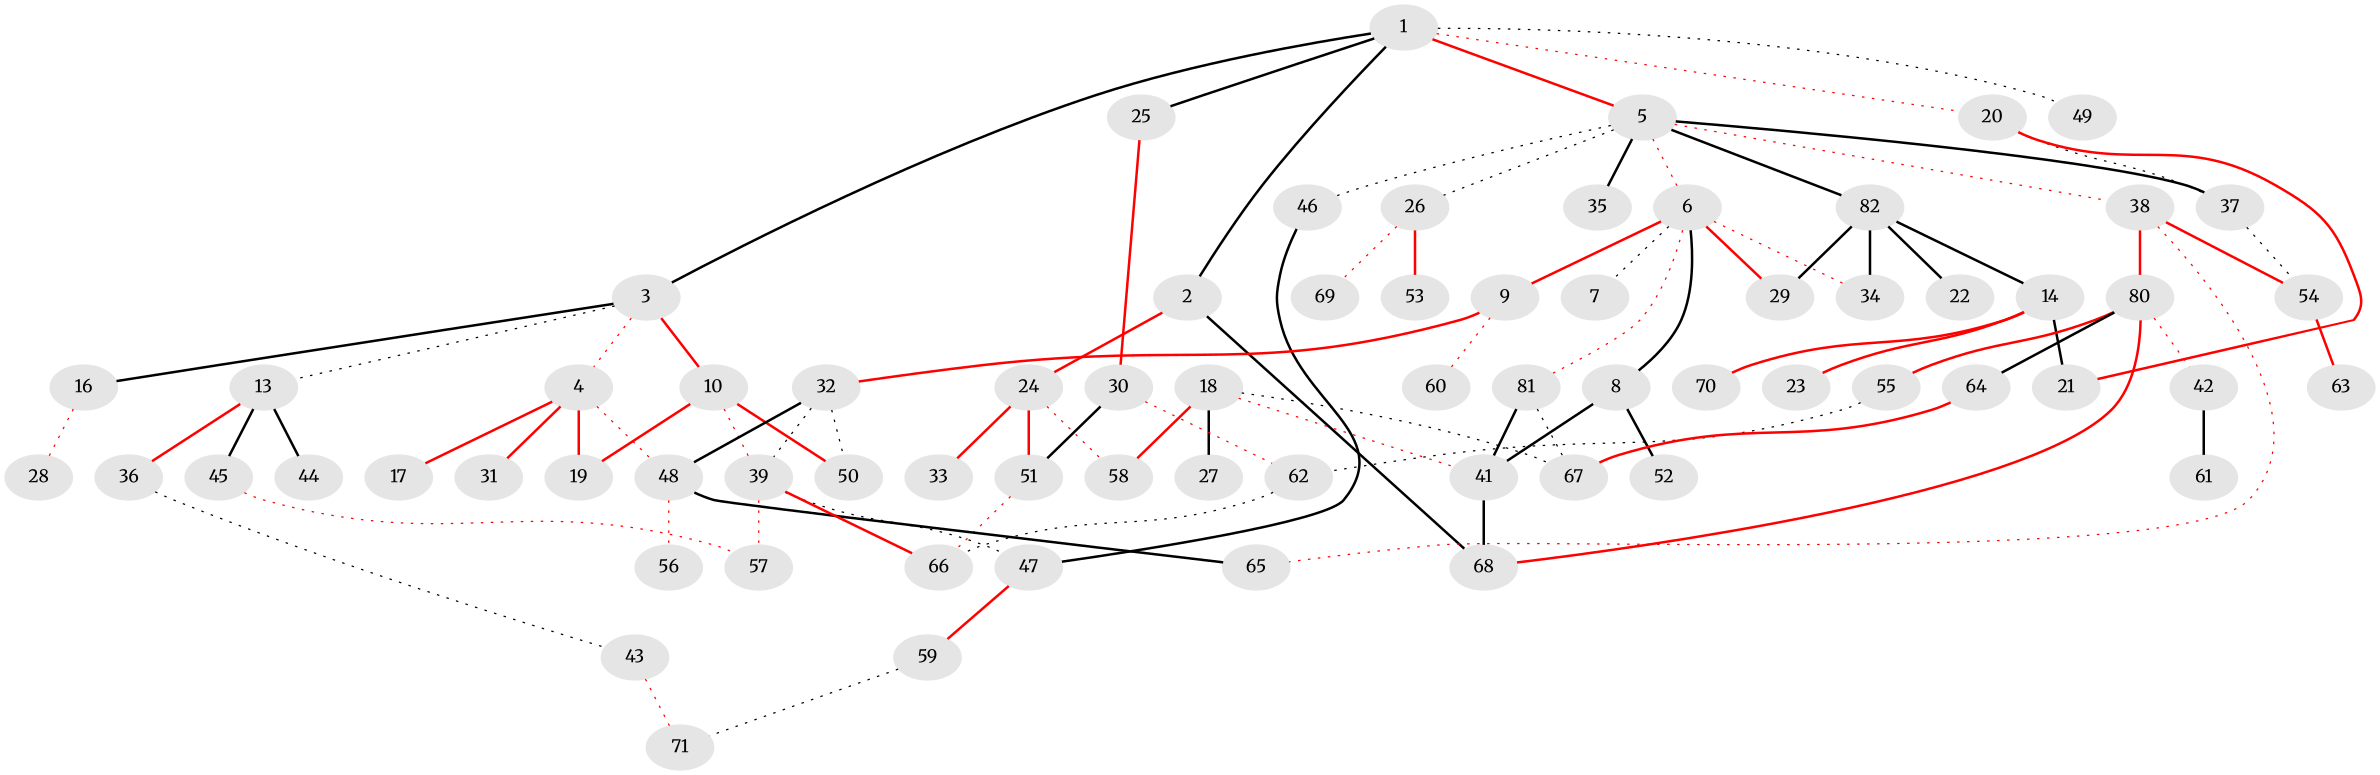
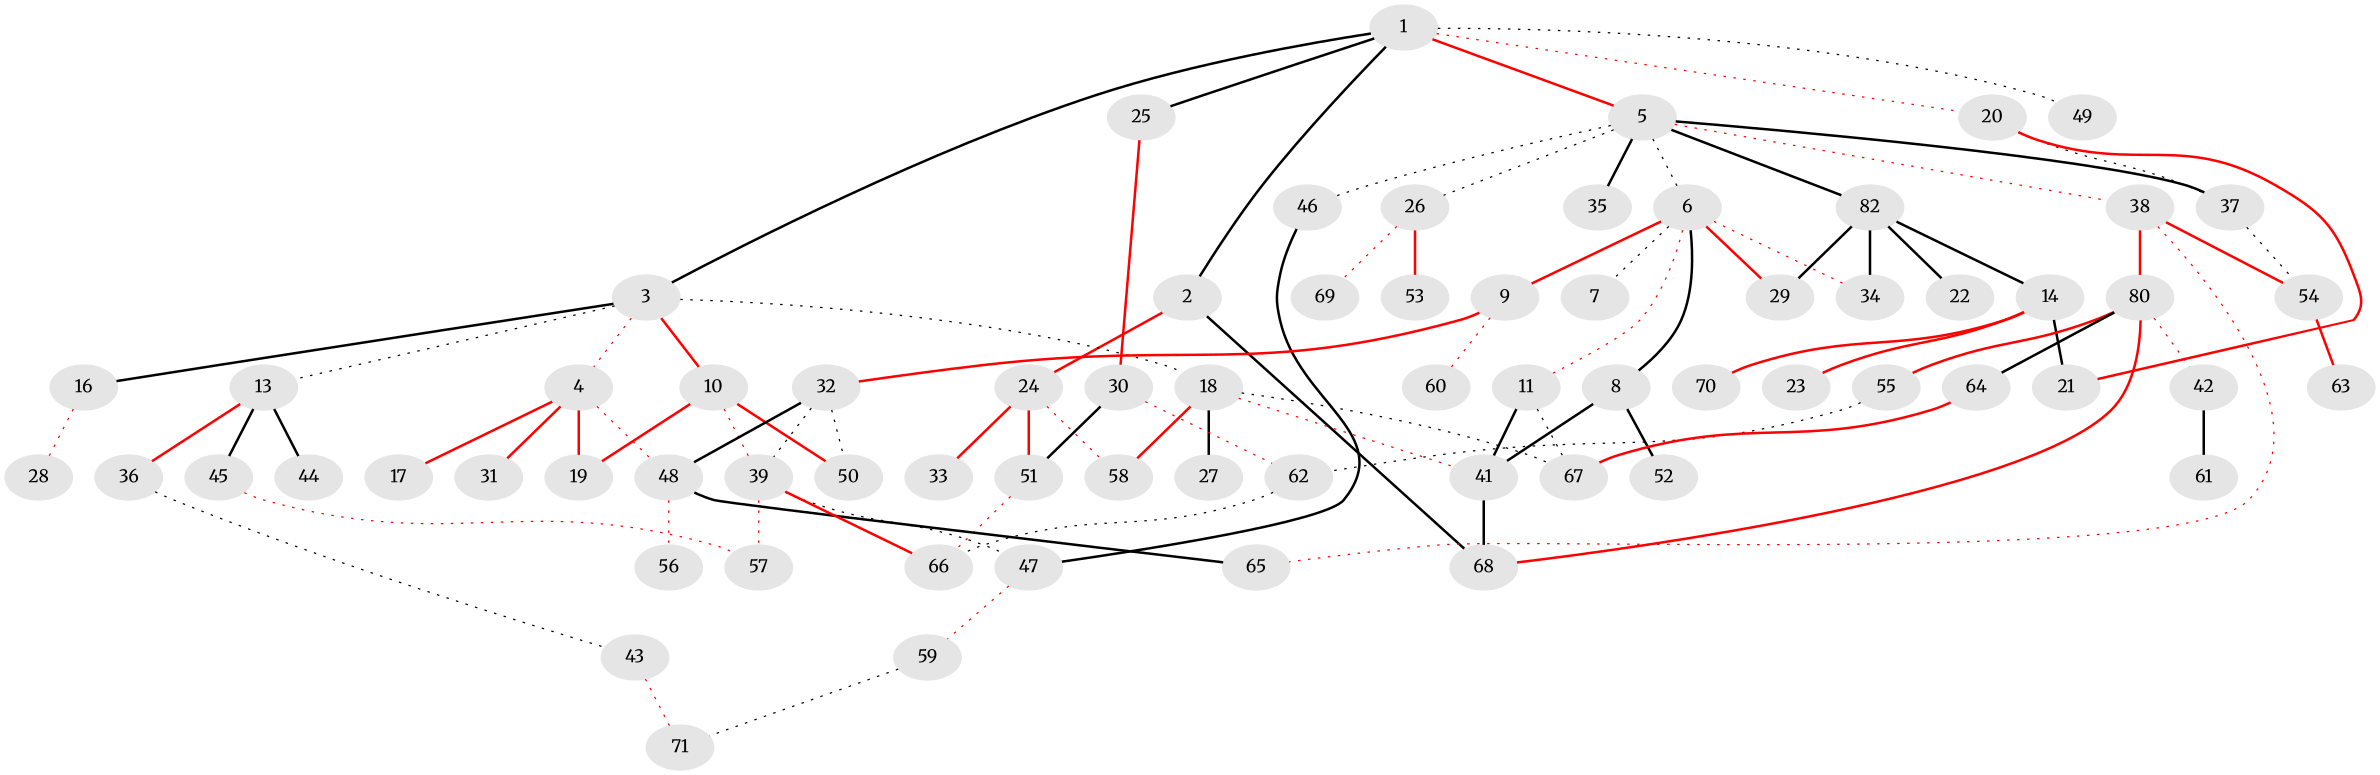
edge "5" -- "6": color red -> black
edge "3" -- "18": added
node "81": label "81" -> "11"
edge "47" -- "59": style bold -> dotted
